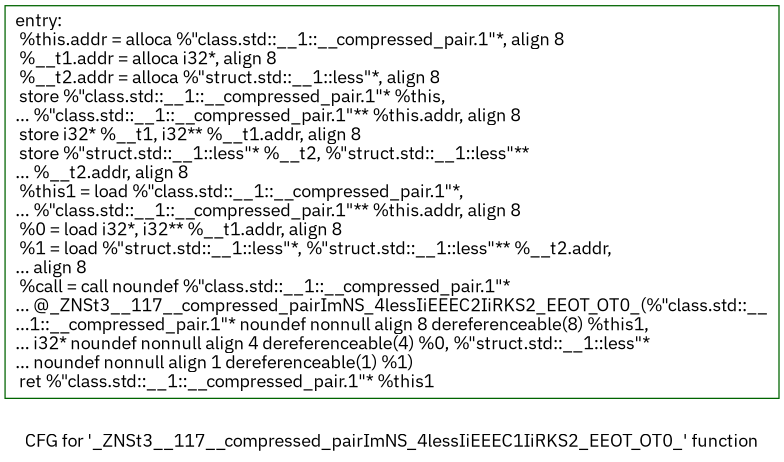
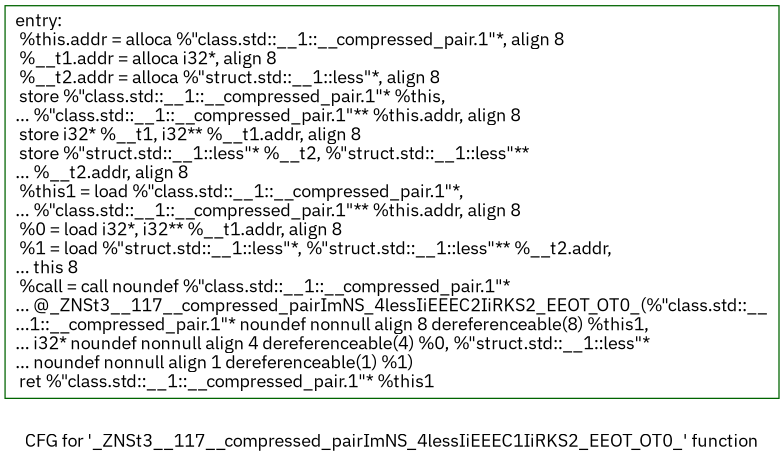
node "entry:": text "... align 8" -> "... this 8"
